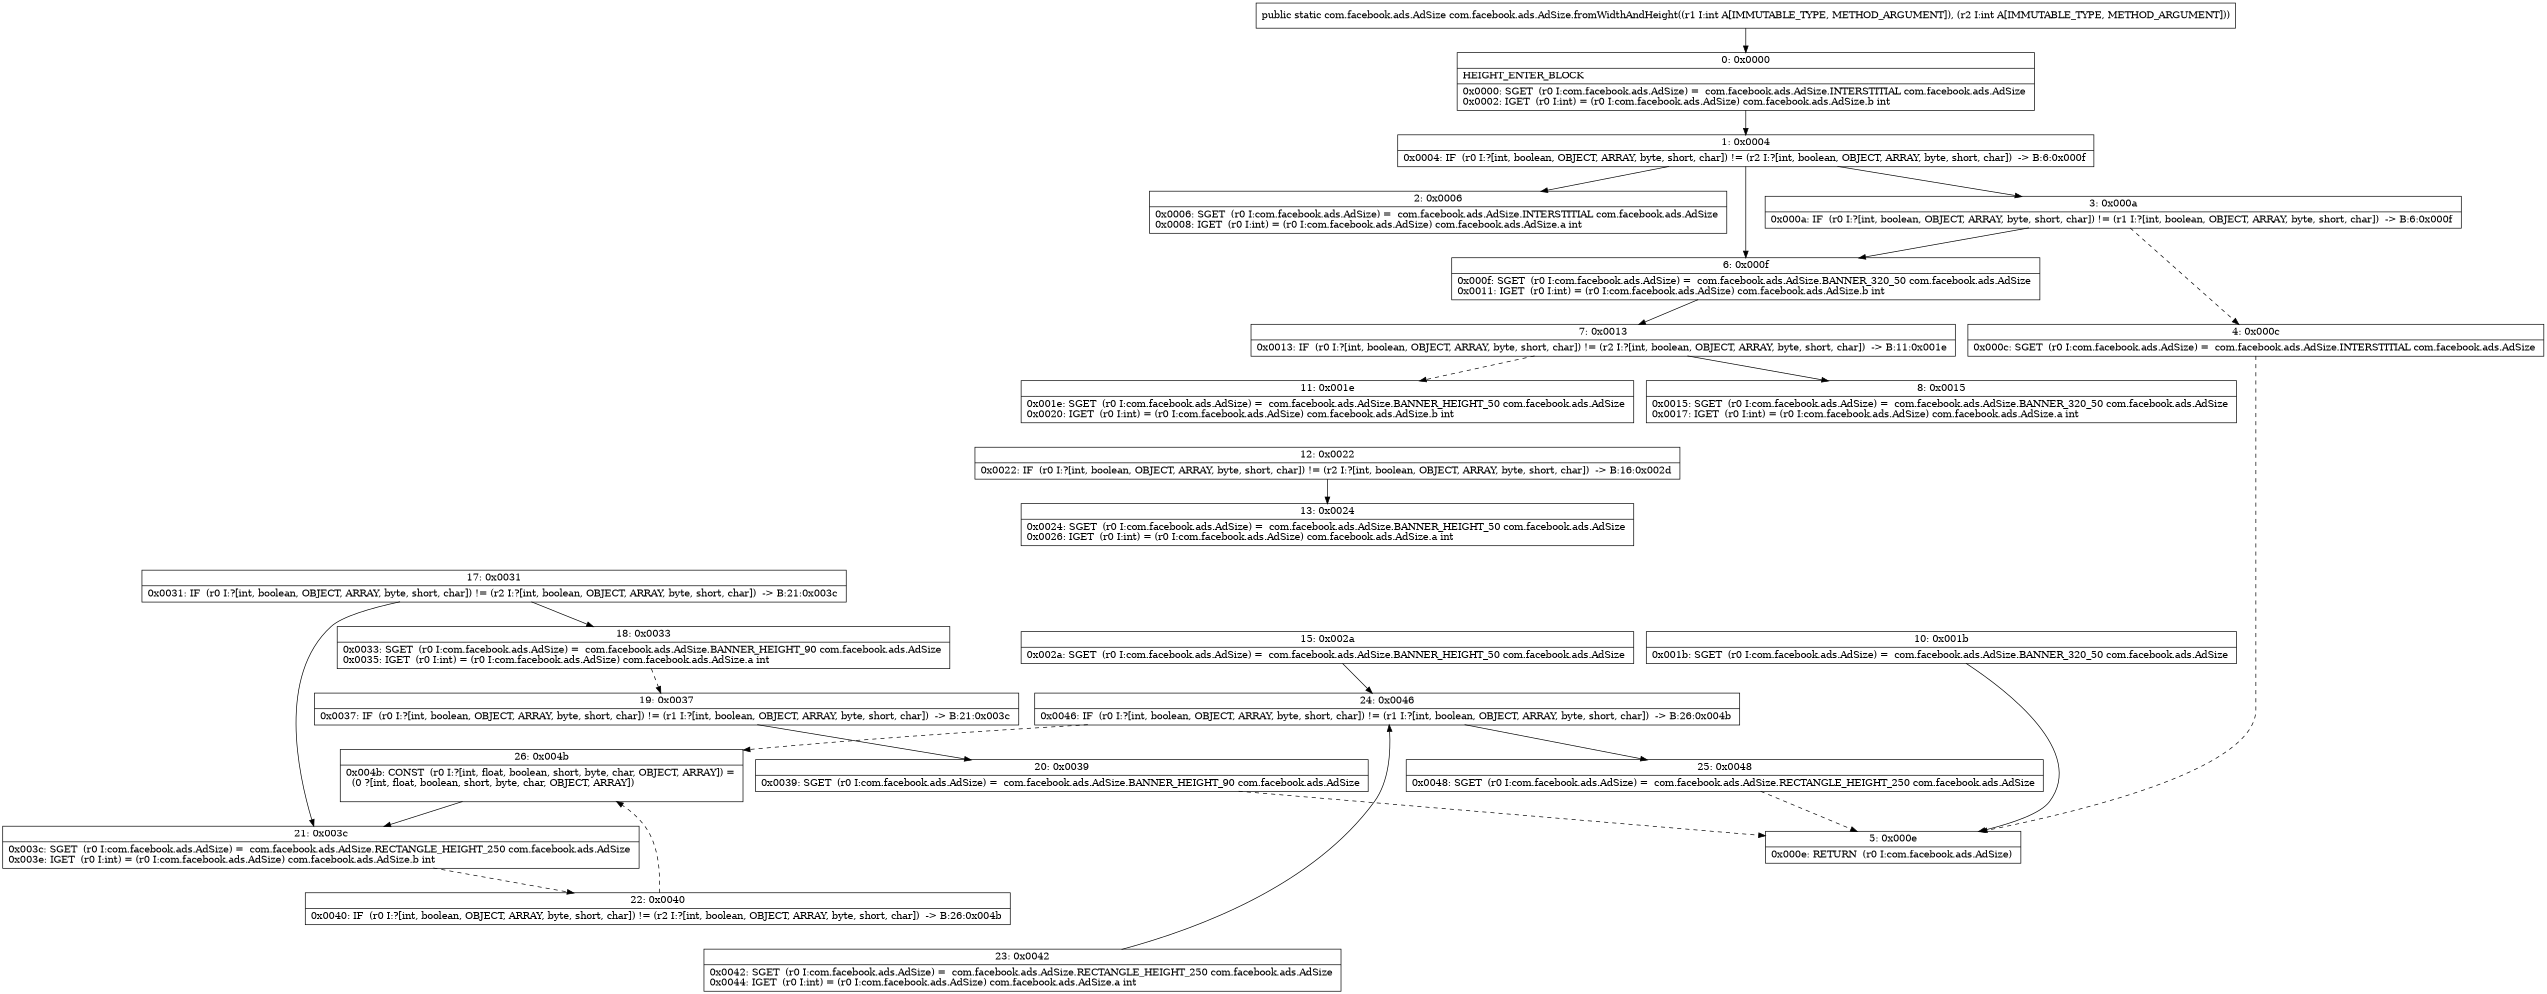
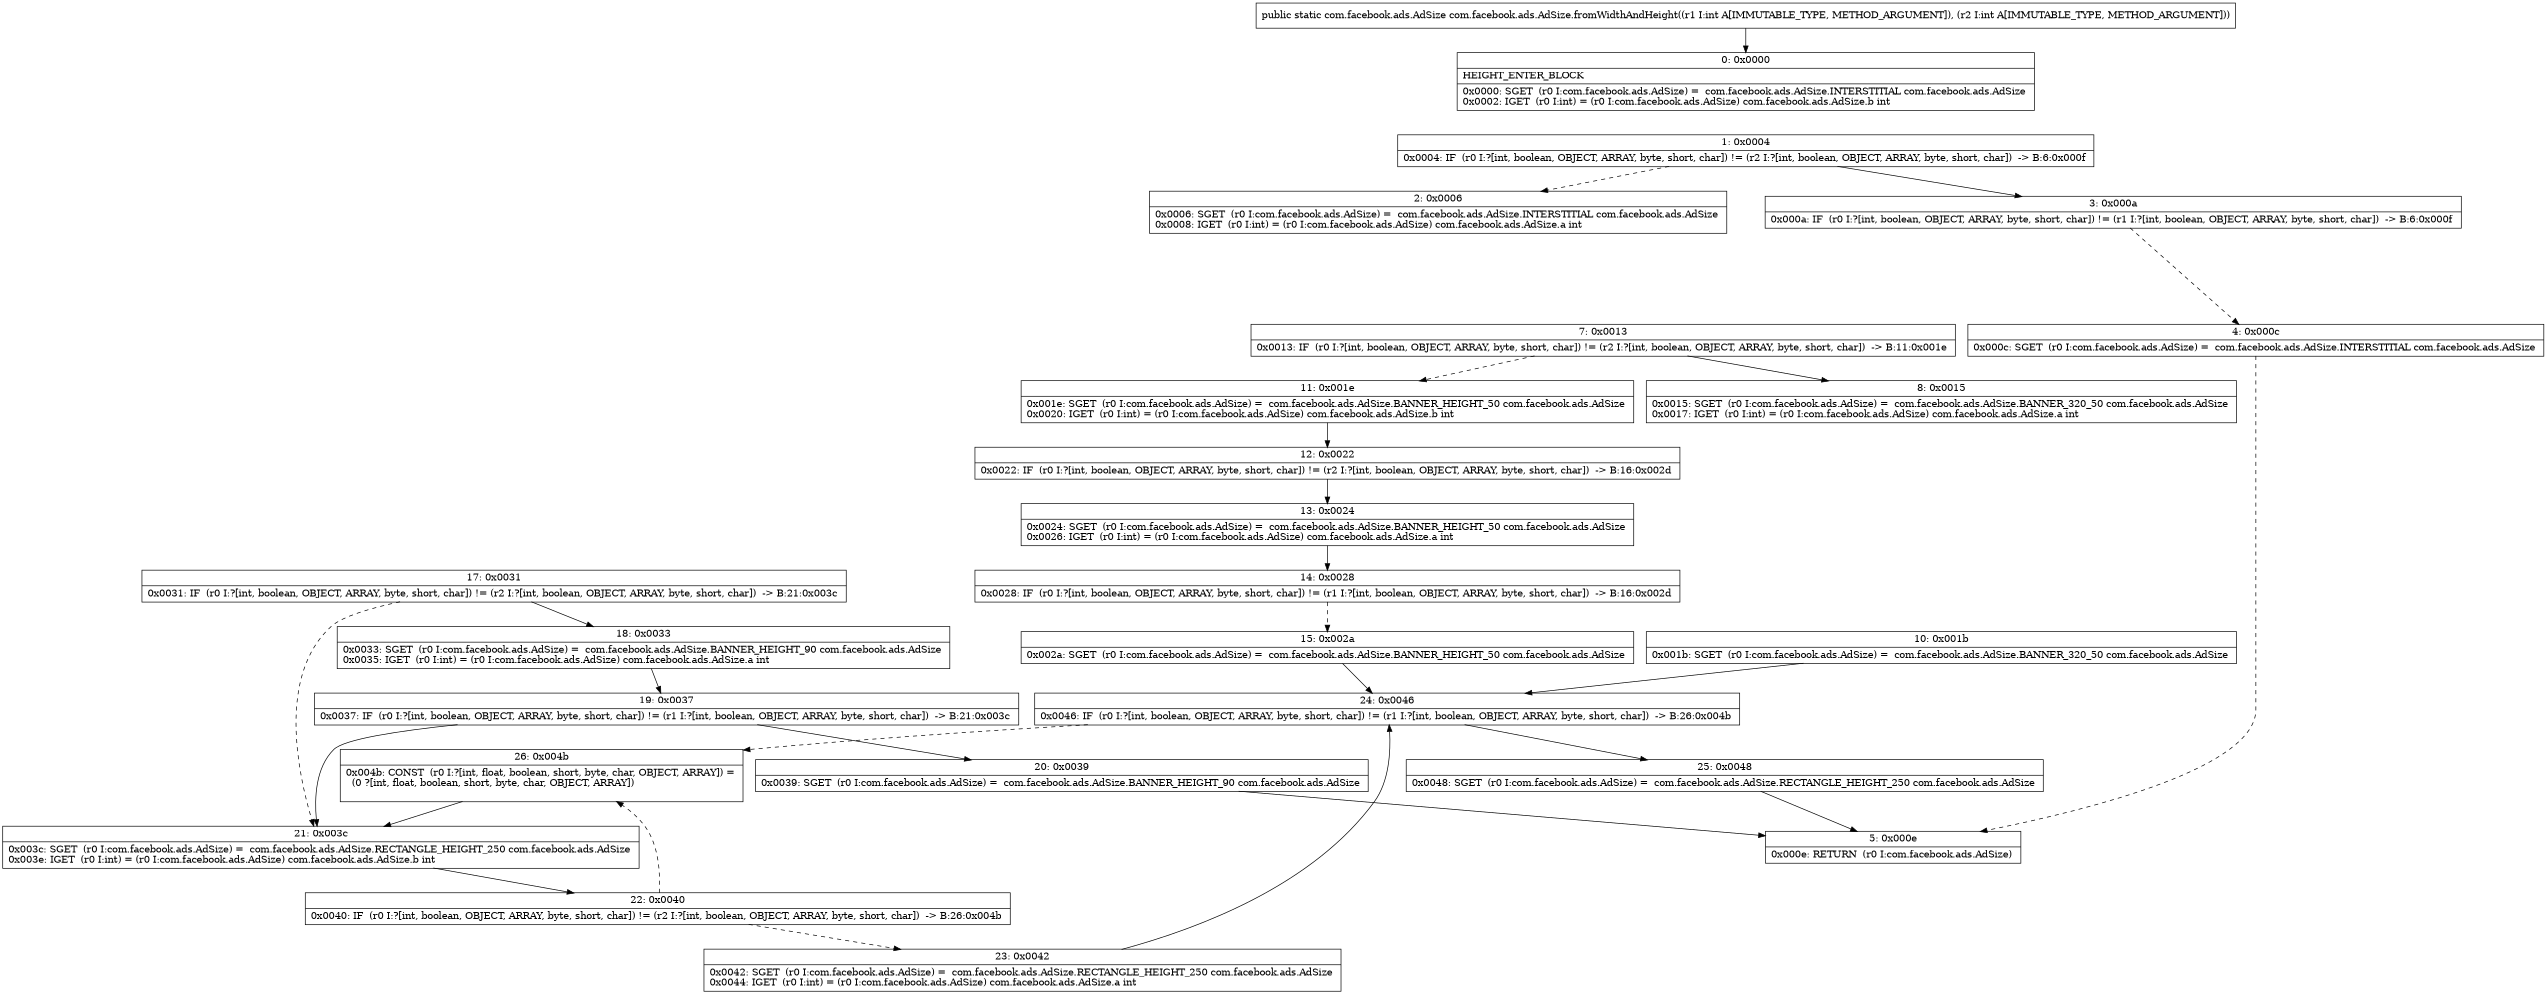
edge "0: 0x0000" -> "1: 0x0004": removed
edge "1: 0x0004" -> "2: 0x0006": style solid -> dashed
node "6: 0x000f": removed
edge "11: 0x001e" -> "12: 0x0022": added
node "14: 0x0028": added
edge "18: 0x0033" -> "19: 0x0037": style dashed -> solid
edge "17: 0x0031" -> "21: 0x003c": style solid -> dashed
edge "19: 0x0037" -> "21: 0x003c": added
edge "10: 0x001b" -> "5: 0x000e": now "10: 0x001b" -> "24: 0x0046"
edge "25: 0x0048" -> "5: 0x000e": style dashed -> solid
edge "20: 0x0039" -> "5: 0x000e": style dashed -> solid
edge "21: 0x003c" -> "22: 0x0040": style dashed -> solid
edge "22: 0x0040" -> "23: 0x0042": added
